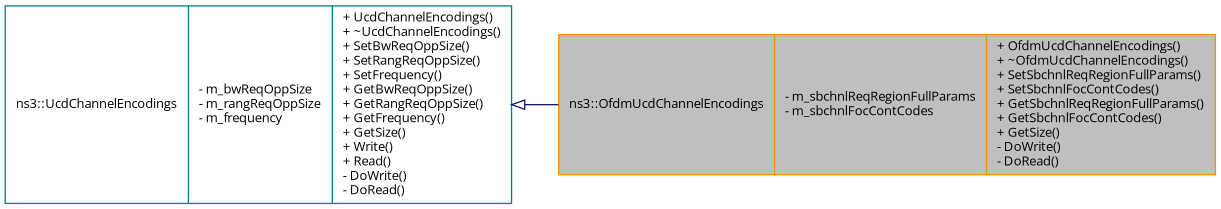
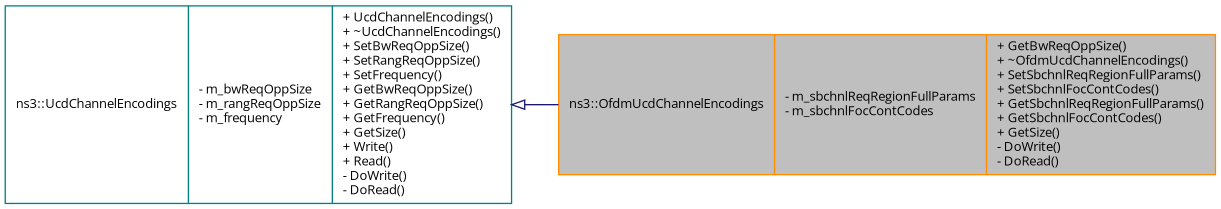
node "ns3::OfdmUcdChannelEncodings": text "+ OfdmUcdChannelEncodings()" -> "+ GetBwReqOppSize()"
